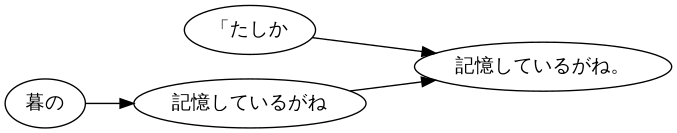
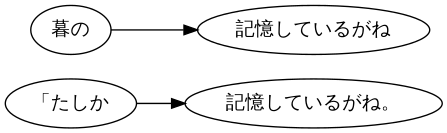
edge "記憶しているがね" -> "記憶しているがね。": removed
